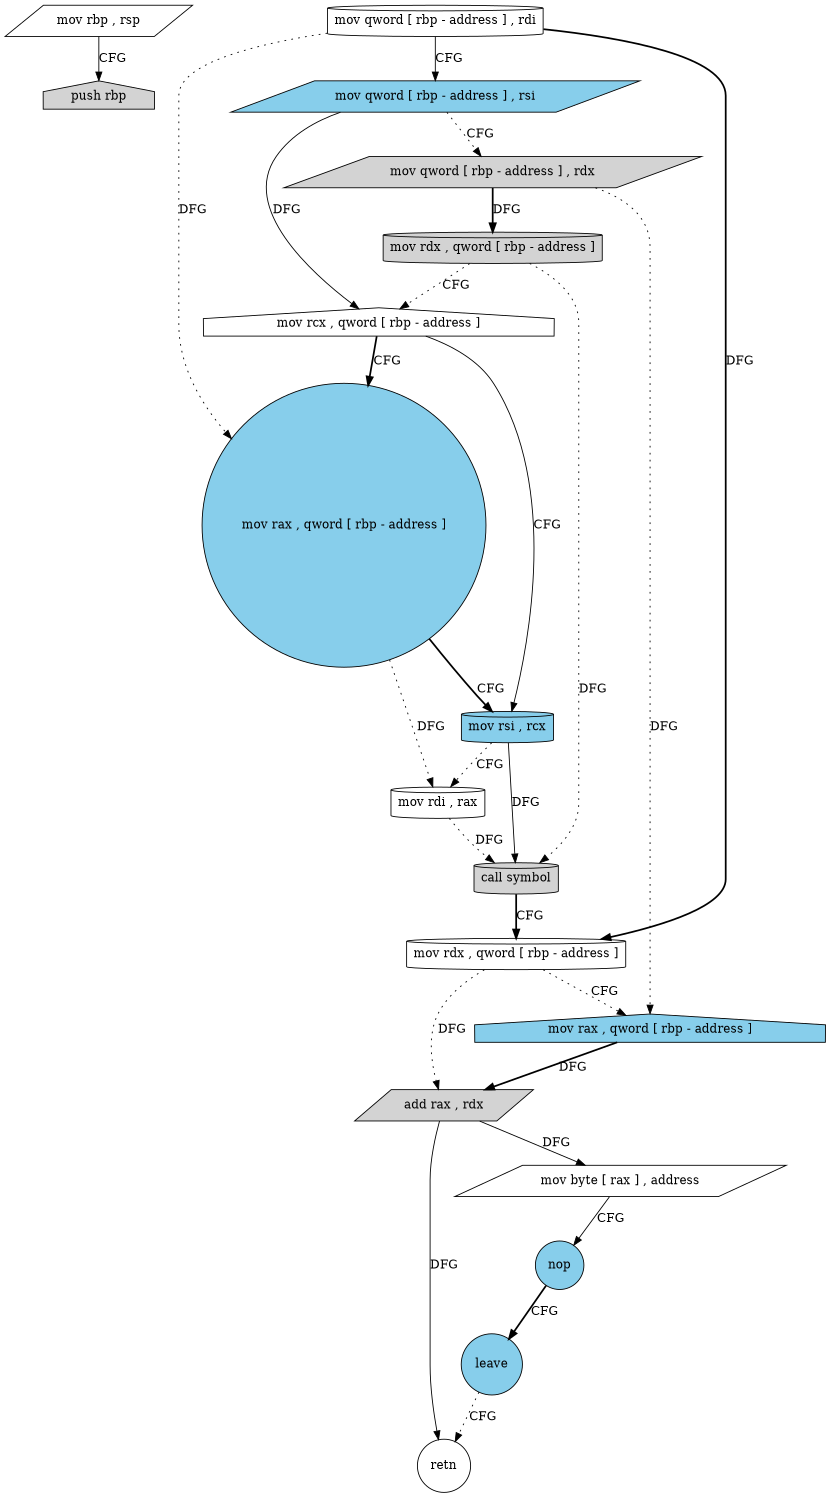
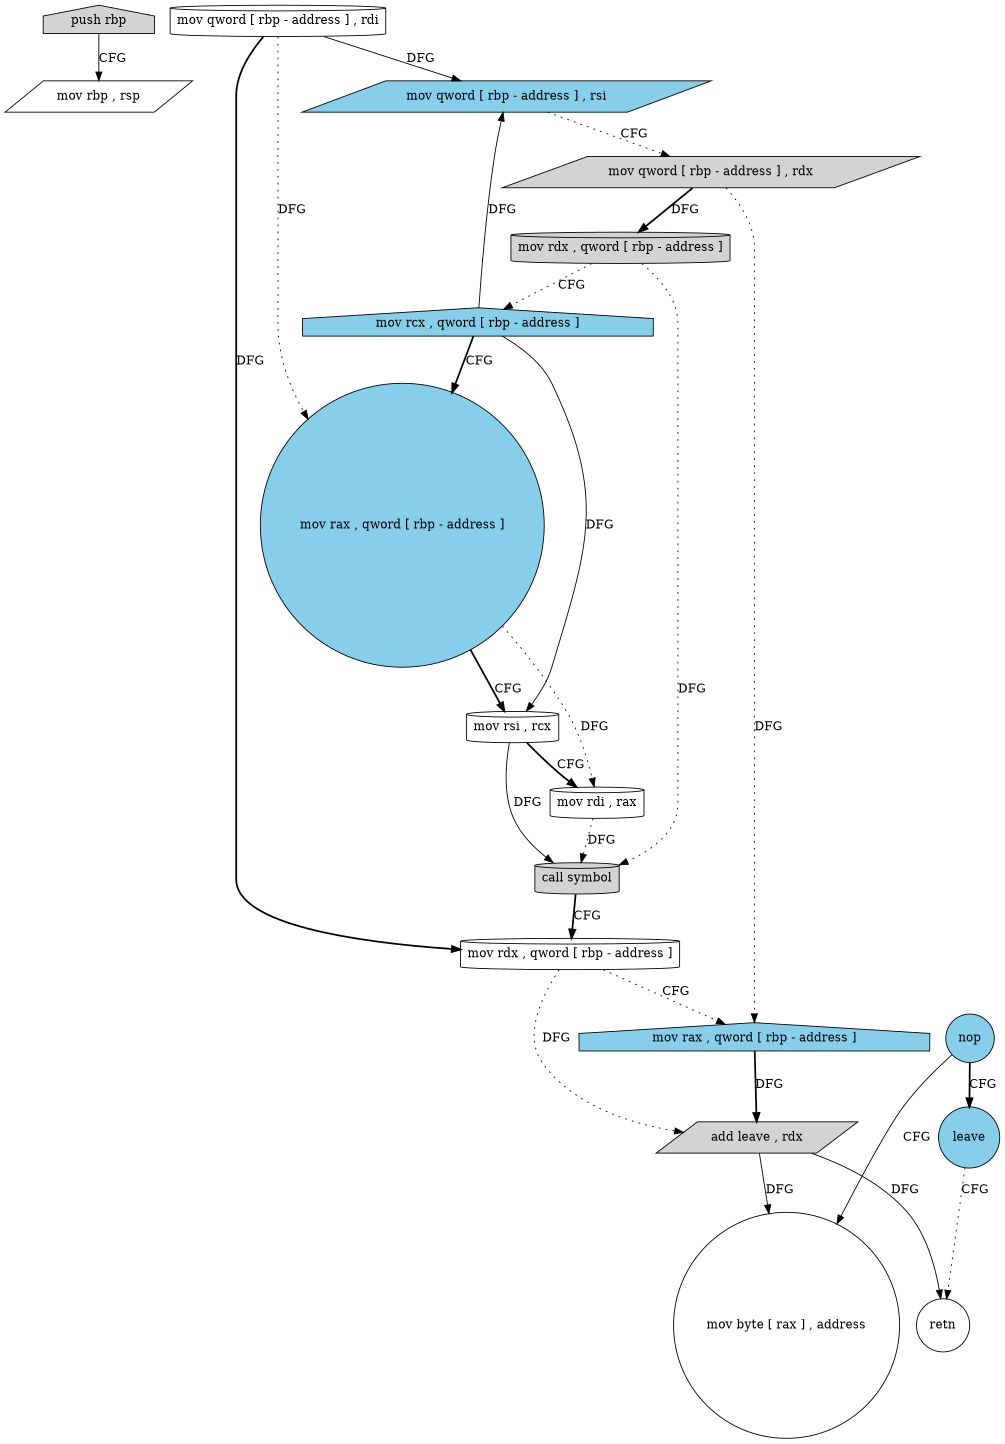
edge "mov rbp , rsp" -> "push rbp": reversed
edge "mov qword [ rbp - address ] , rdi" -> "mov qword [ rbp - address ] , rsi": label "CFG" -> "DFG"
edge "mov qword [ rbp - address ] , rsi" -> "mov rcx , qword [ rbp - address ]": reversed
node "mov rcx , qword [ rbp - address ]": fillcolor white -> skyblue
edge "mov rcx , qword [ rbp - address ]" -> "mov rsi , rcx": label "CFG" -> "DFG"
node "mov rsi , rcx": fillcolor skyblue -> white
edge "mov rsi , rcx" -> "mov rdi , rax": style dotted -> bold
node "add rax , rdx": label "add rax , rdx" -> "add leave , rdx"
node "mov byte [ rax ] , address": shape parallelogram -> circle
edge "mov byte [ rax ] , address" -> "nop": reversed
